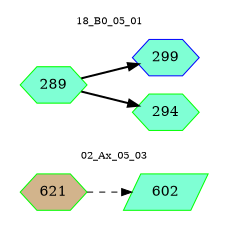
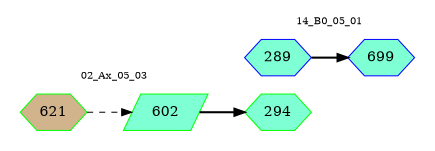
cluster "18_B0_05_01": label "18_B0_05_01" -> "14_B0_05_01"
node "299": label "299" -> "699"
node "289": color green -> blue
edge "289" -> "294": now "602" -> "294"
